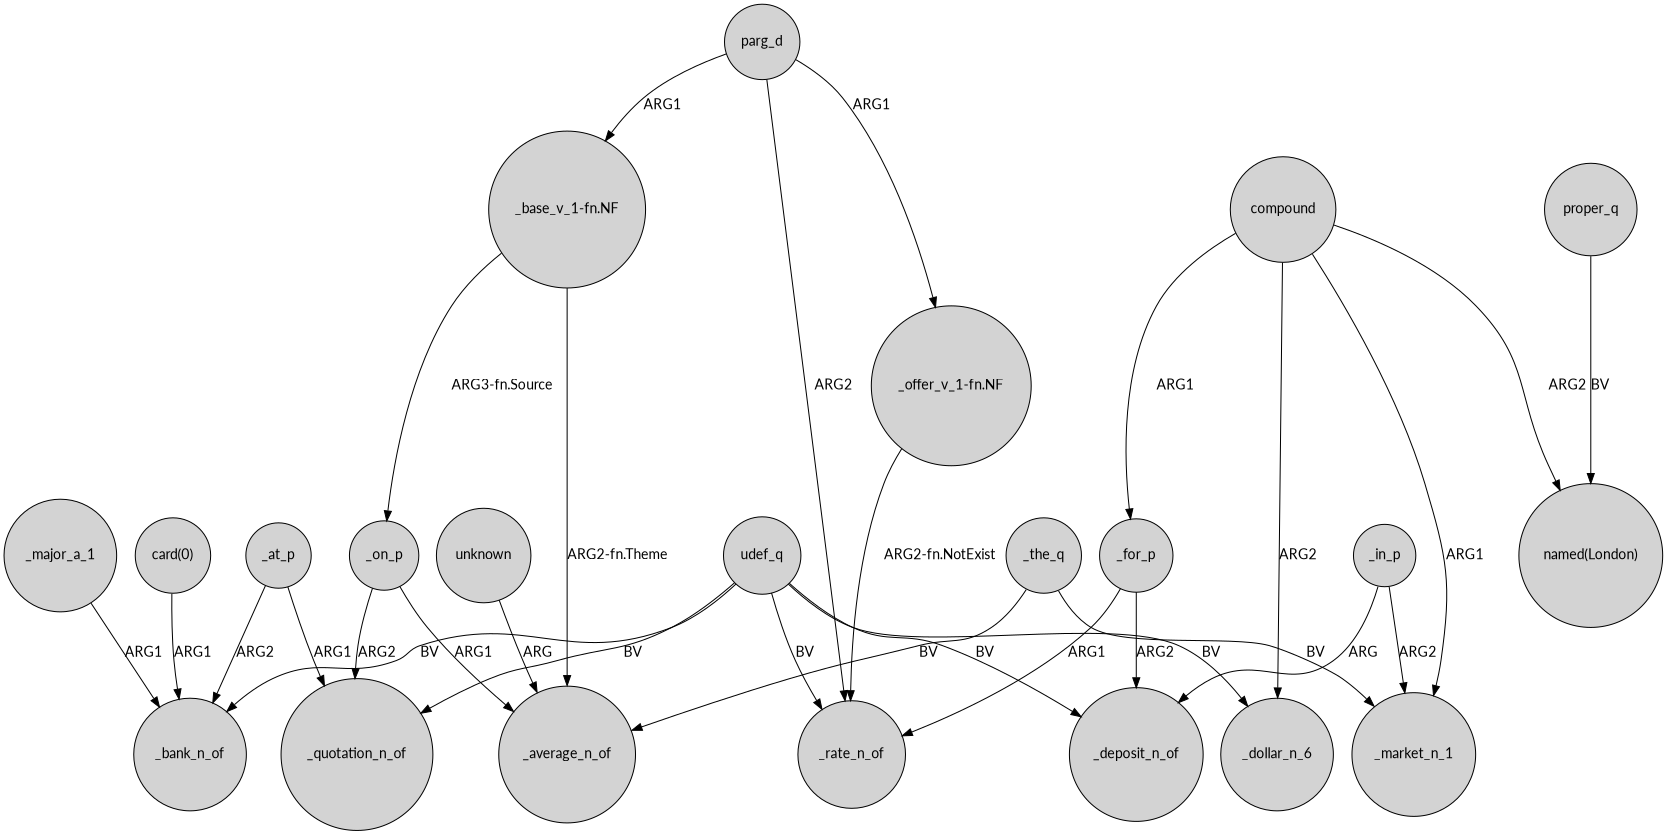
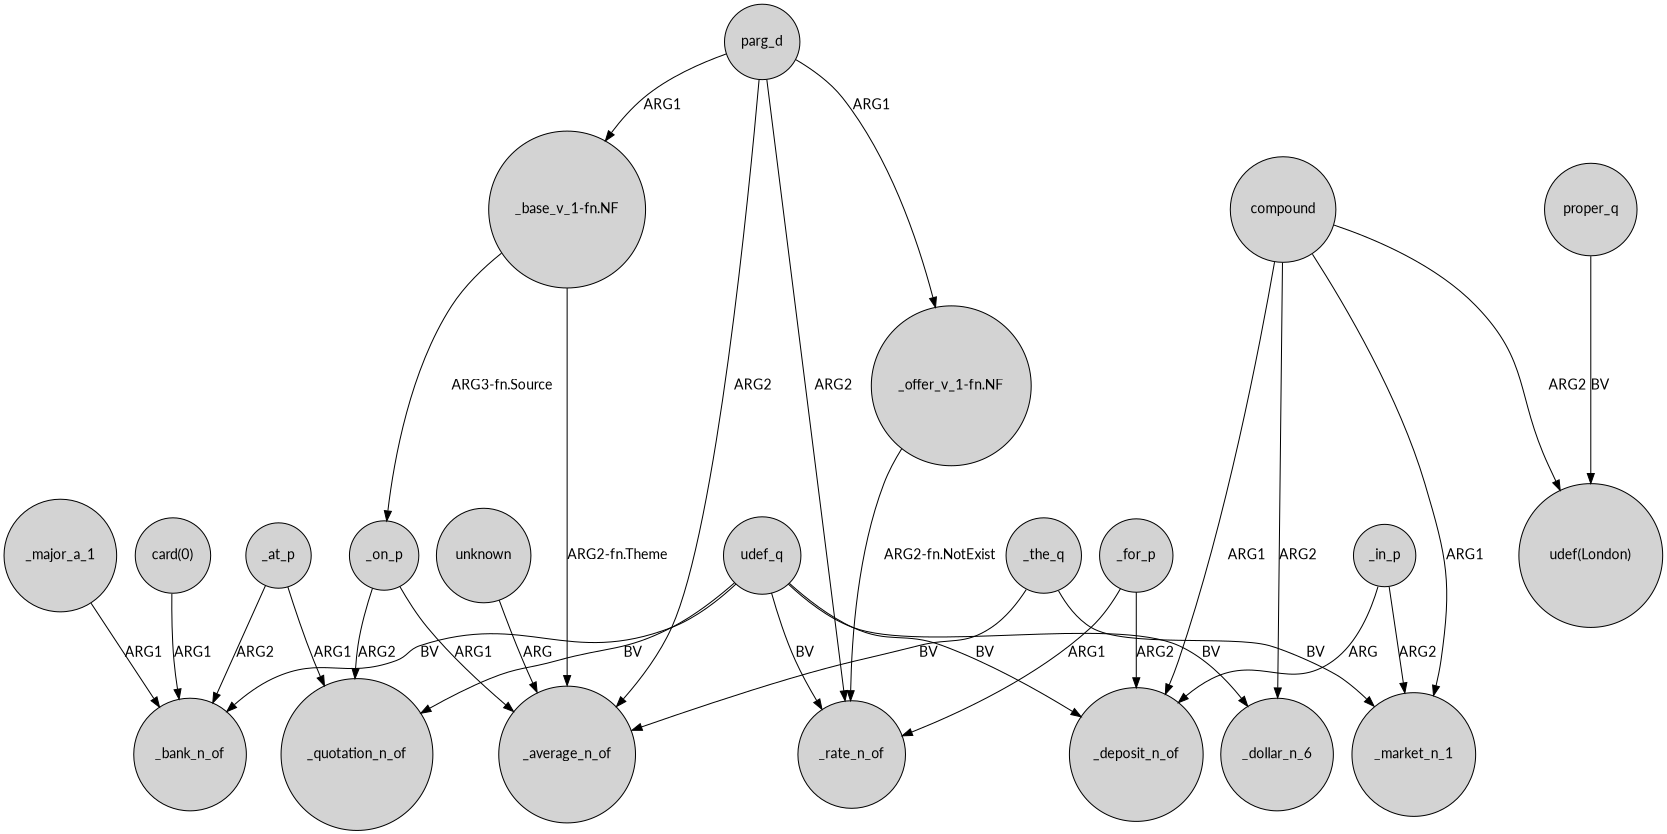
edge "compound" -> "_for_p": now "compound" -> "_deposit_n_of"
edge "parg_d" -> "_average_n_of": added, label "ARG2"
node "named(London)": label "named(London)" -> "udef(London)"
